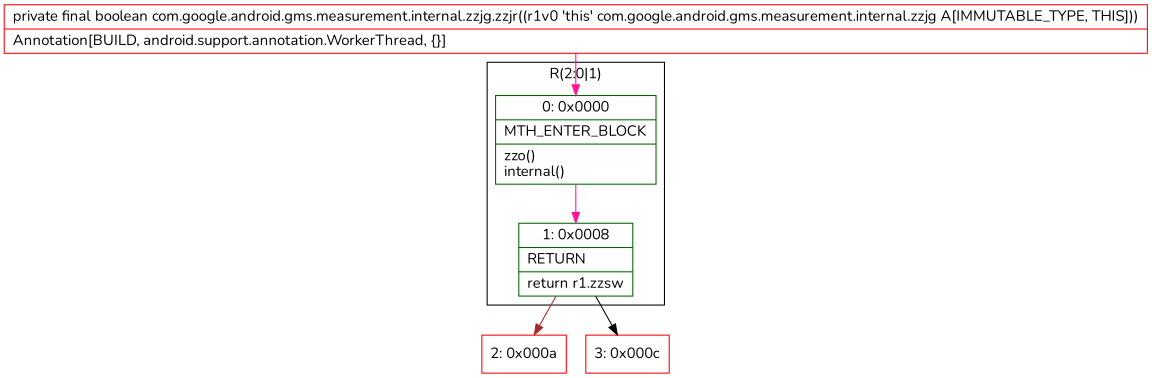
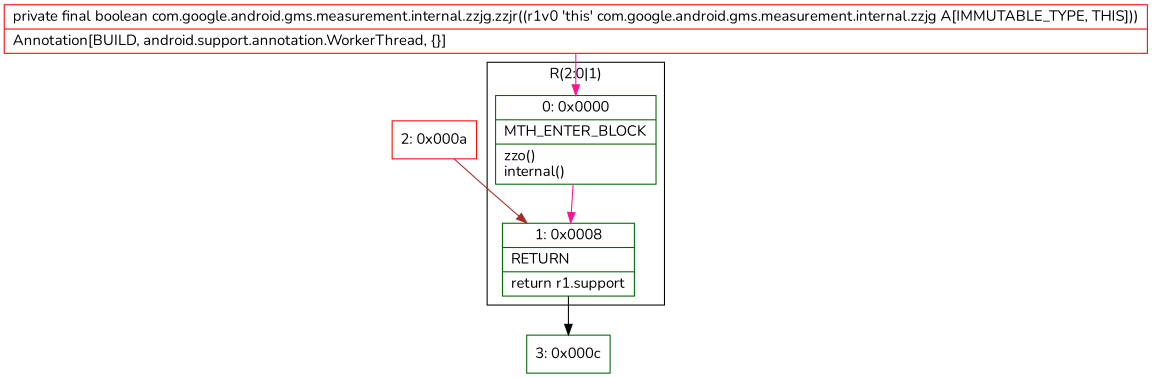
node "1: 0x0008": text "return r1.zzsw" -> "return r1.support"
edge "1: 0x0008" -> "2: 0x000a": reversed
node "3: 0x000c": color red -> darkgreen
